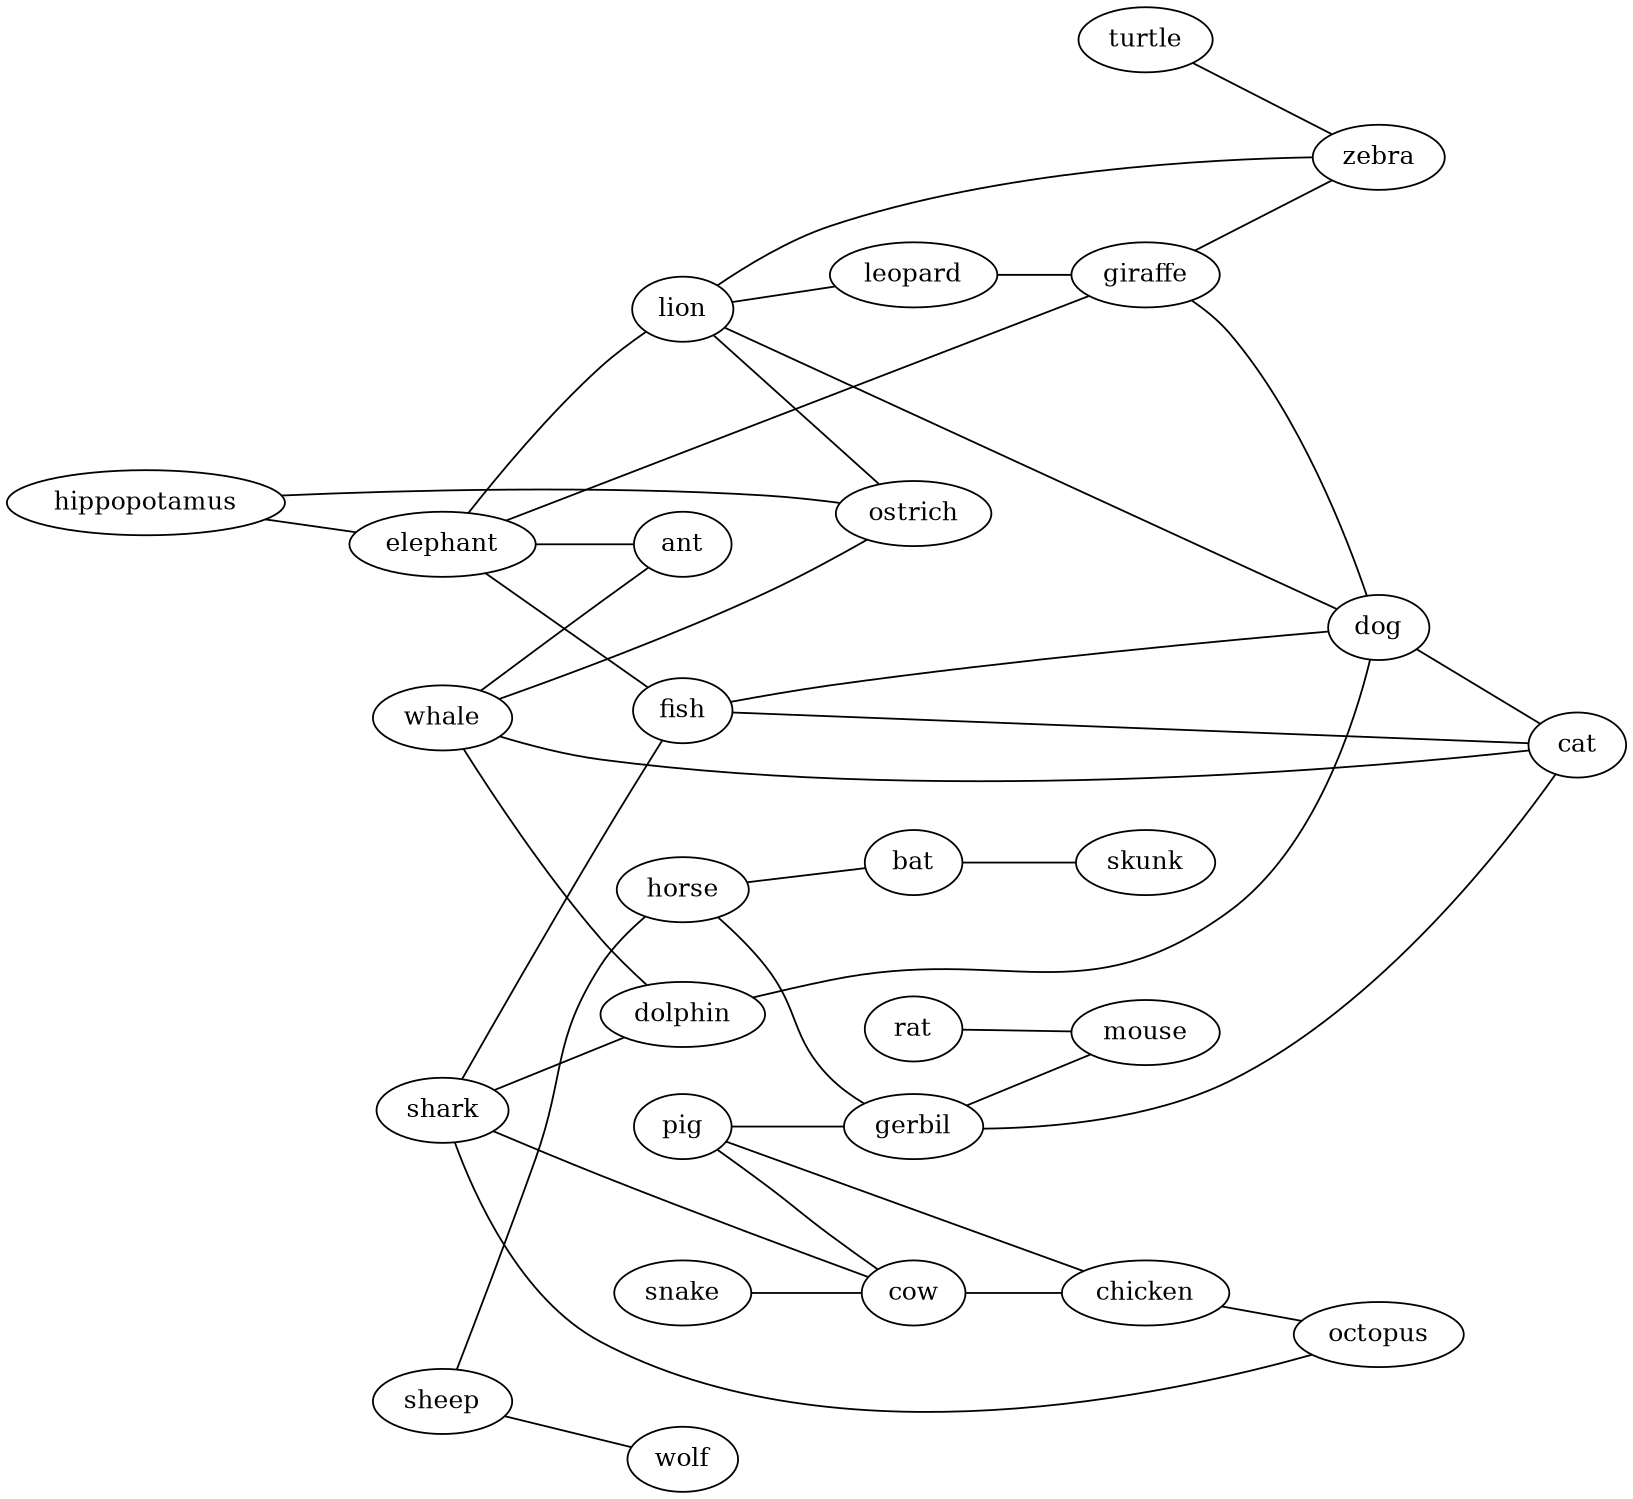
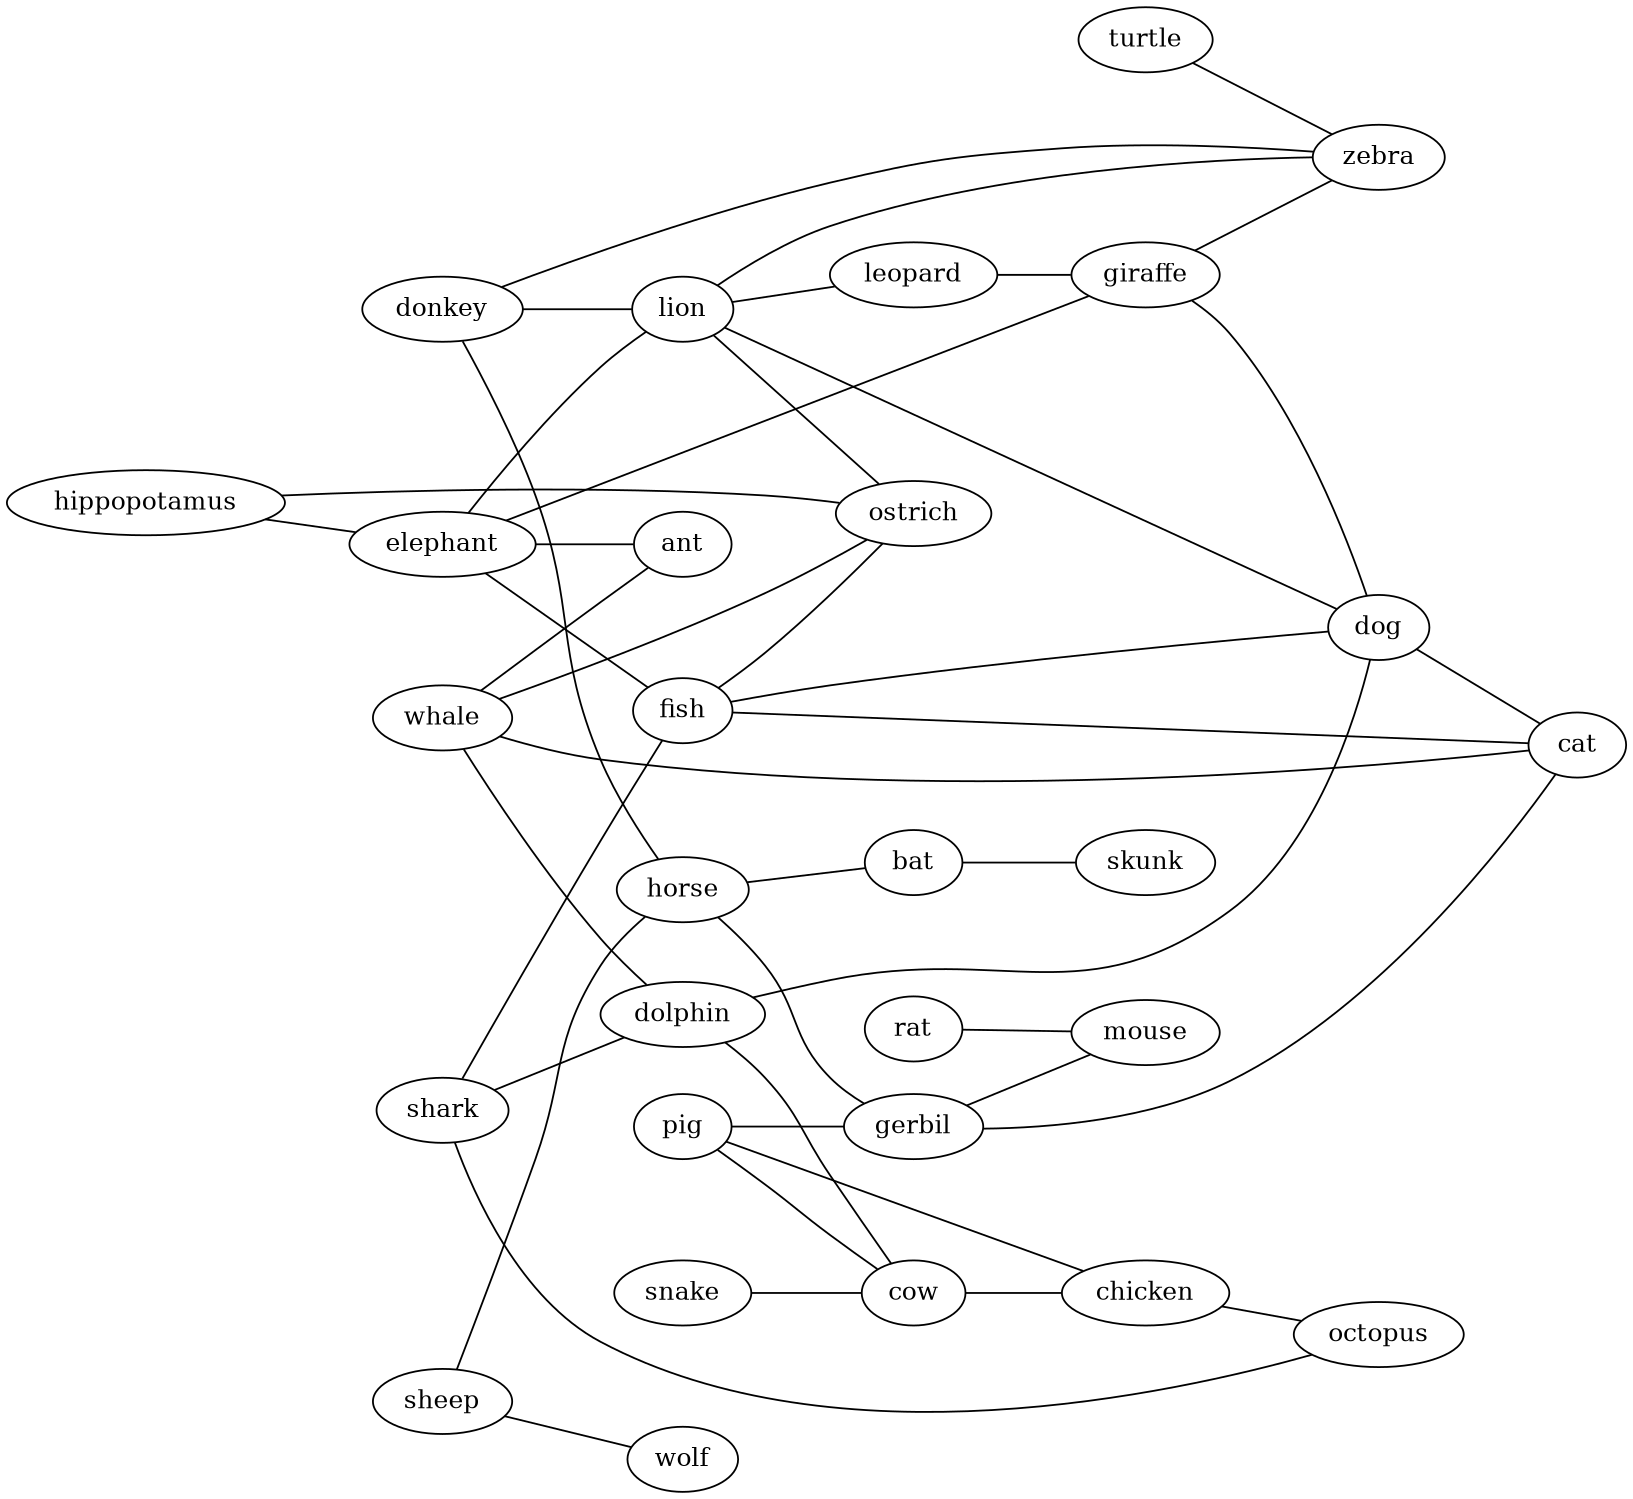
node "donkey": added
edge "ostrich" -- "fish": added
edge "shark" -- "cow": now "dolphin" -- "cow"
